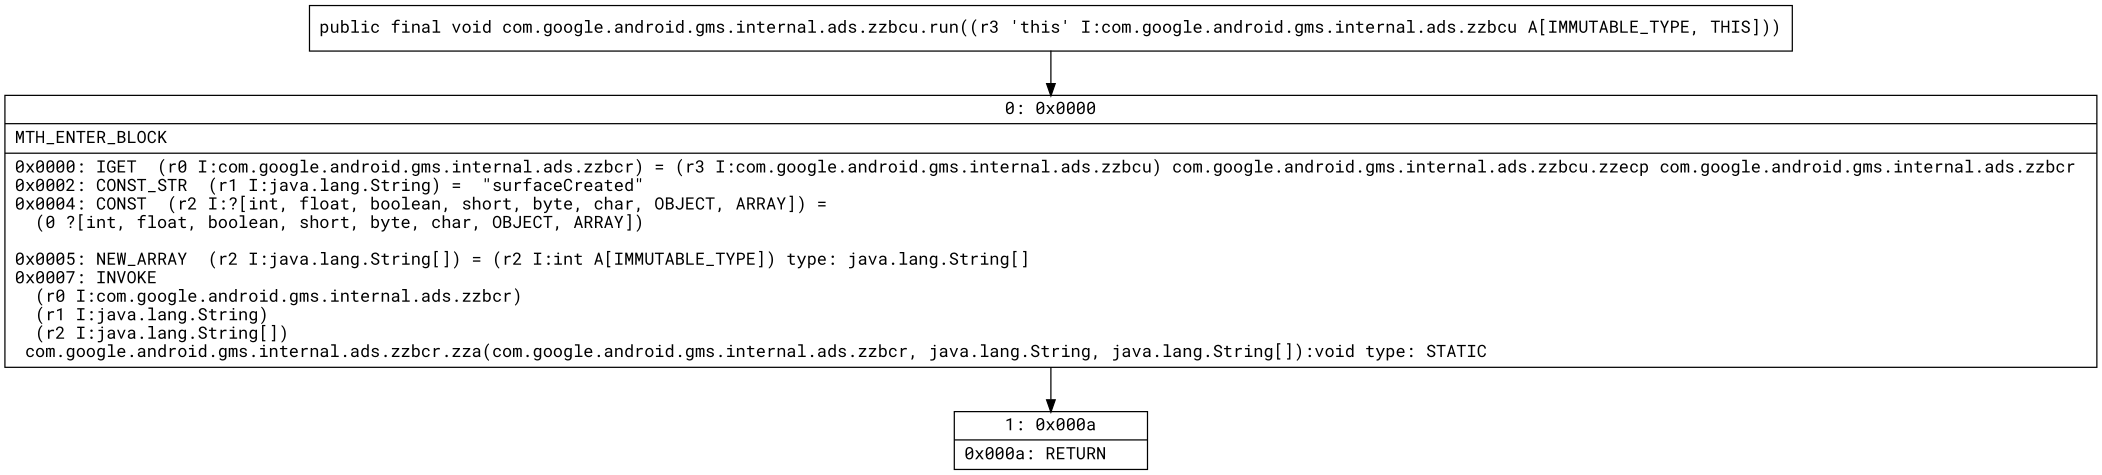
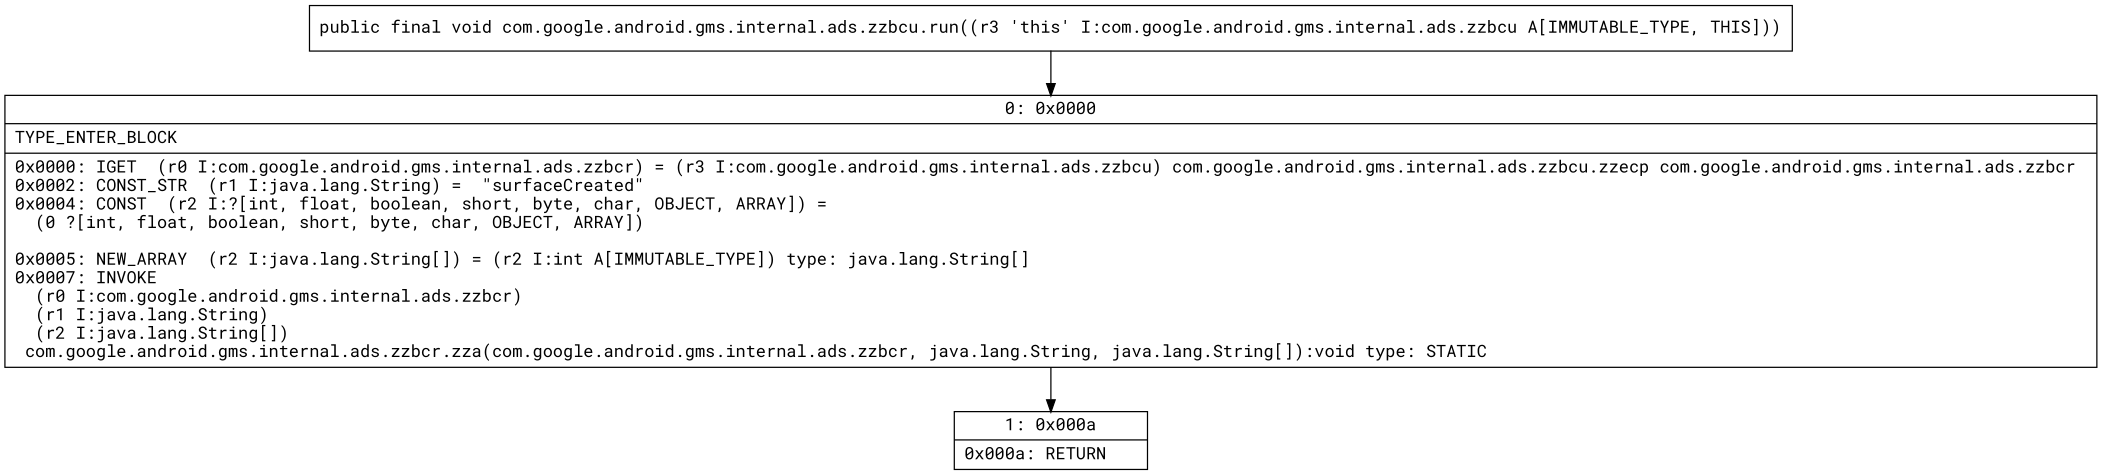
node "0: 0x0000": text "MTH_ENTER_BLOCK" -> "TYPE_ENTER_BLOCK"
